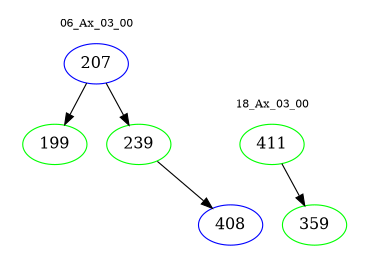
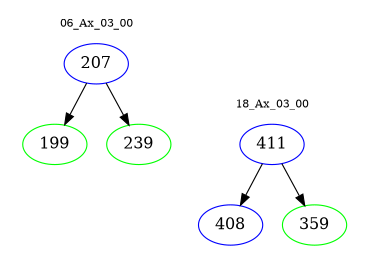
node "411": color green -> blue
edge "239" -> "408": now "411" -> "408"
